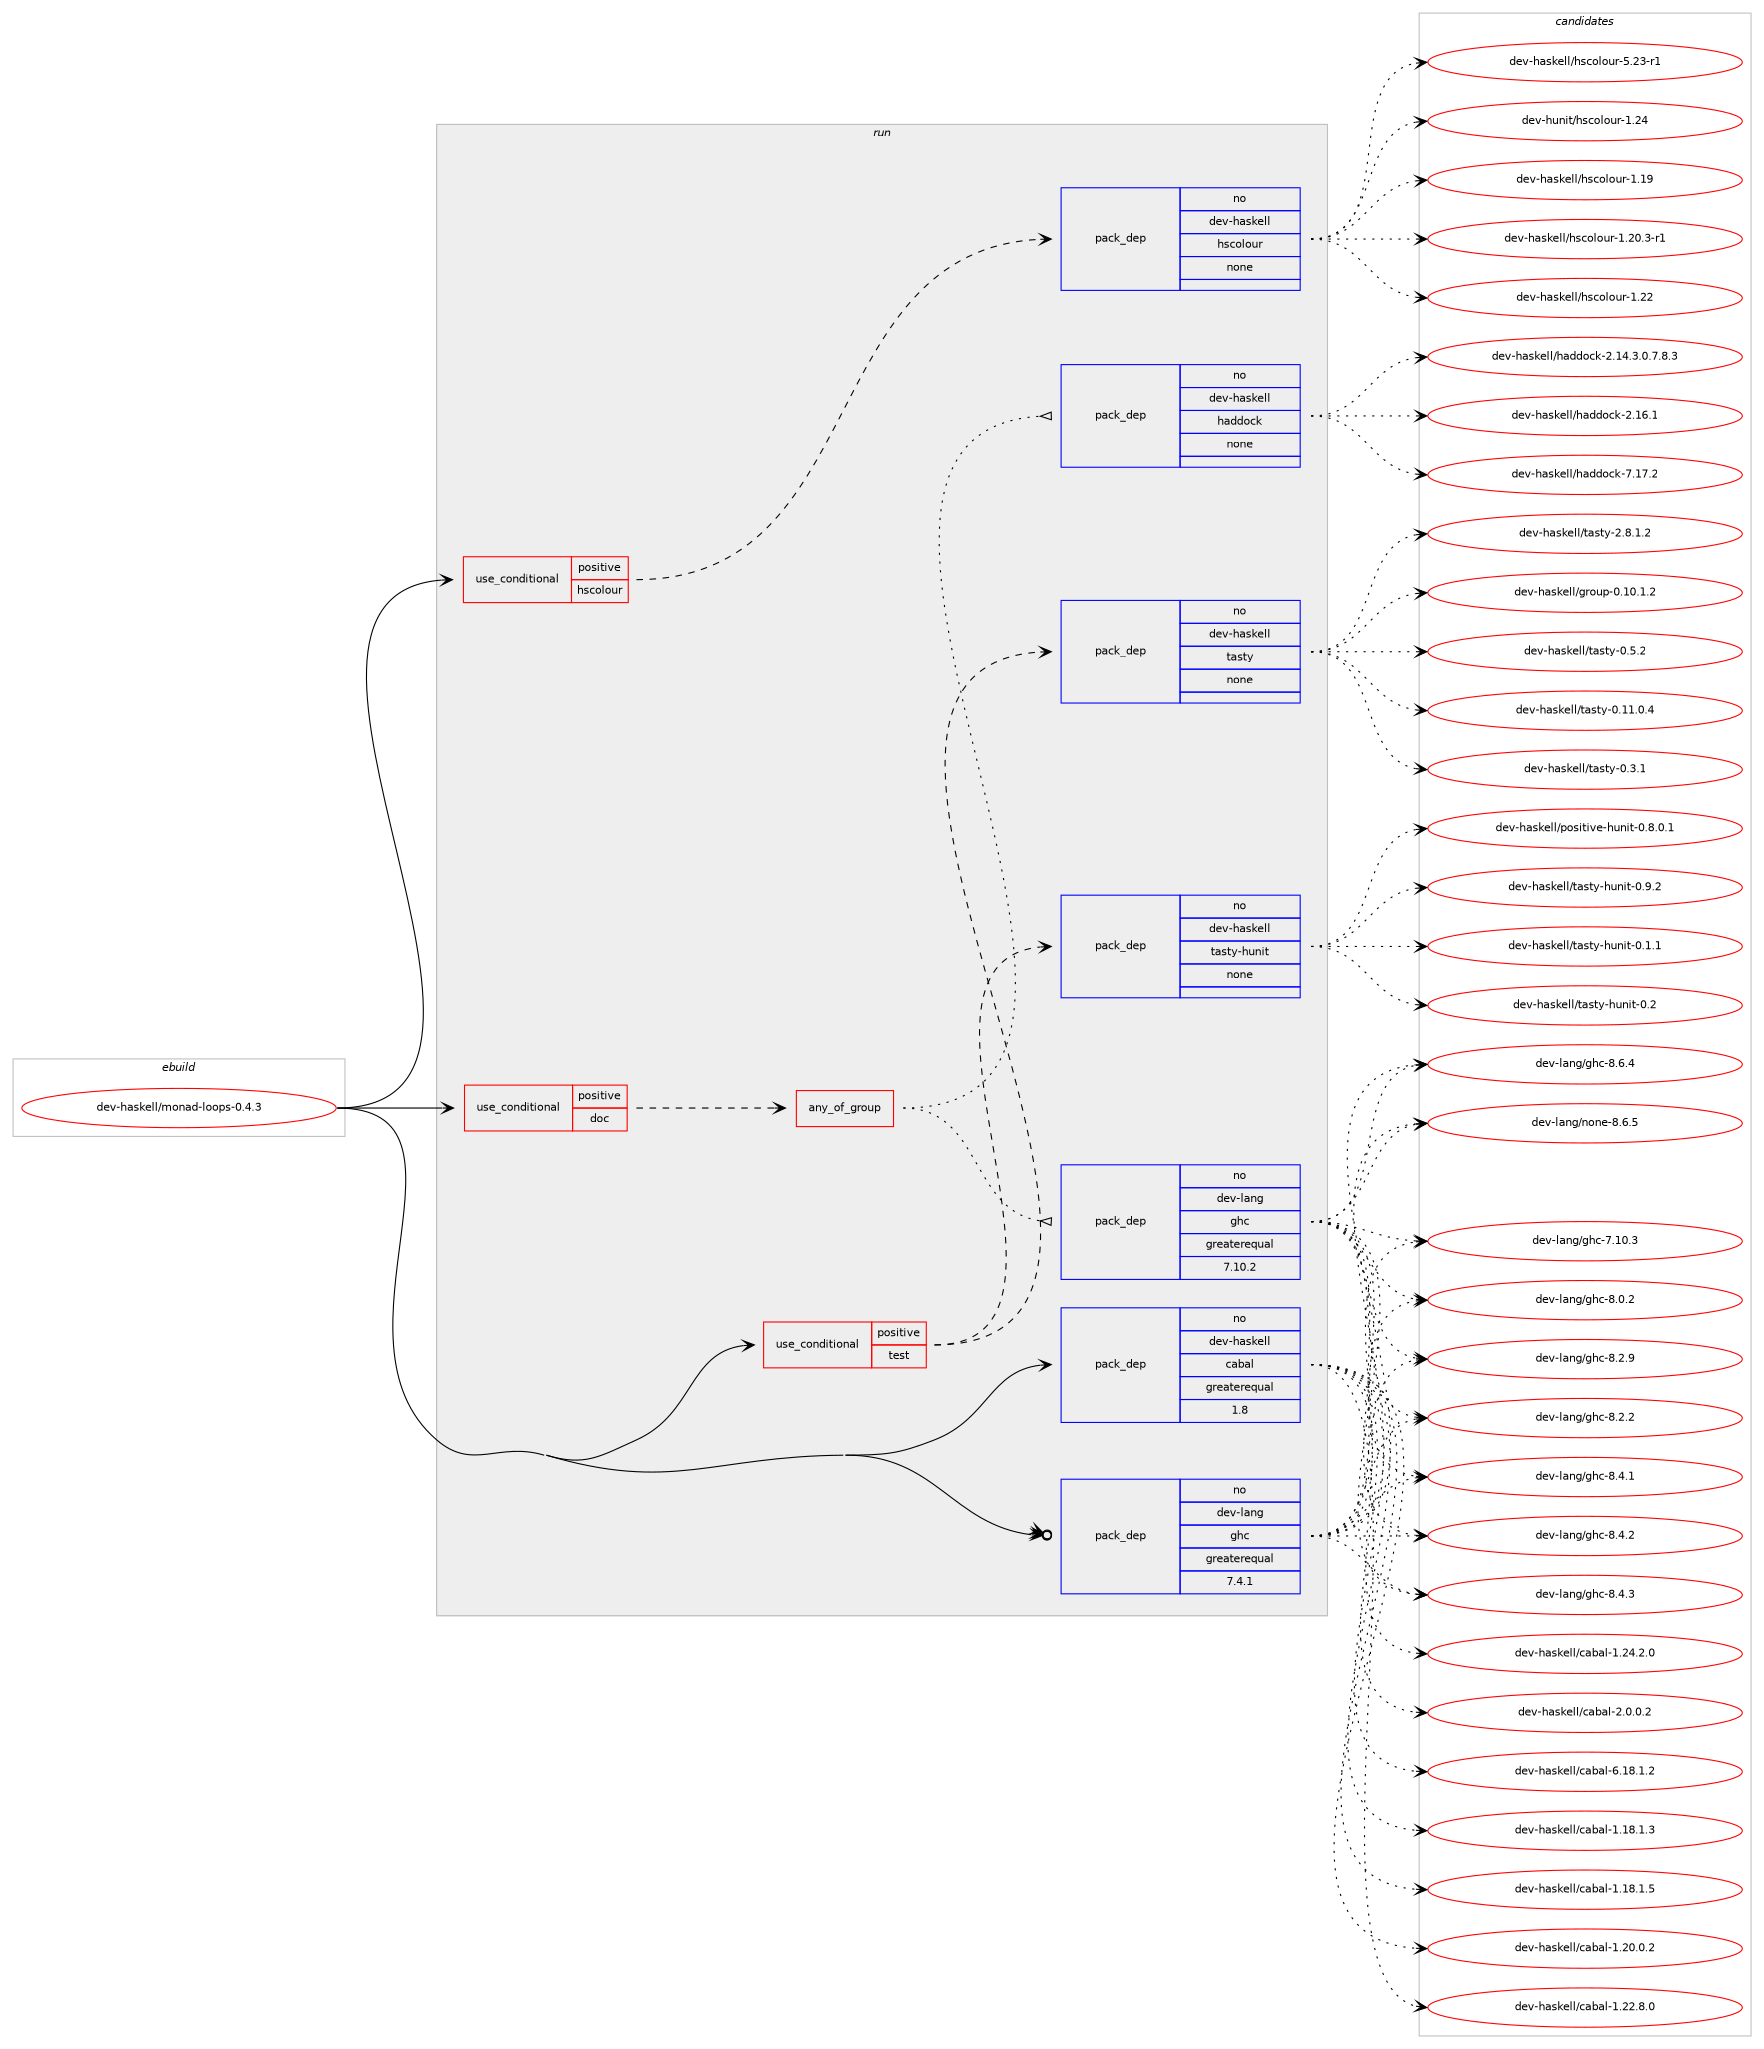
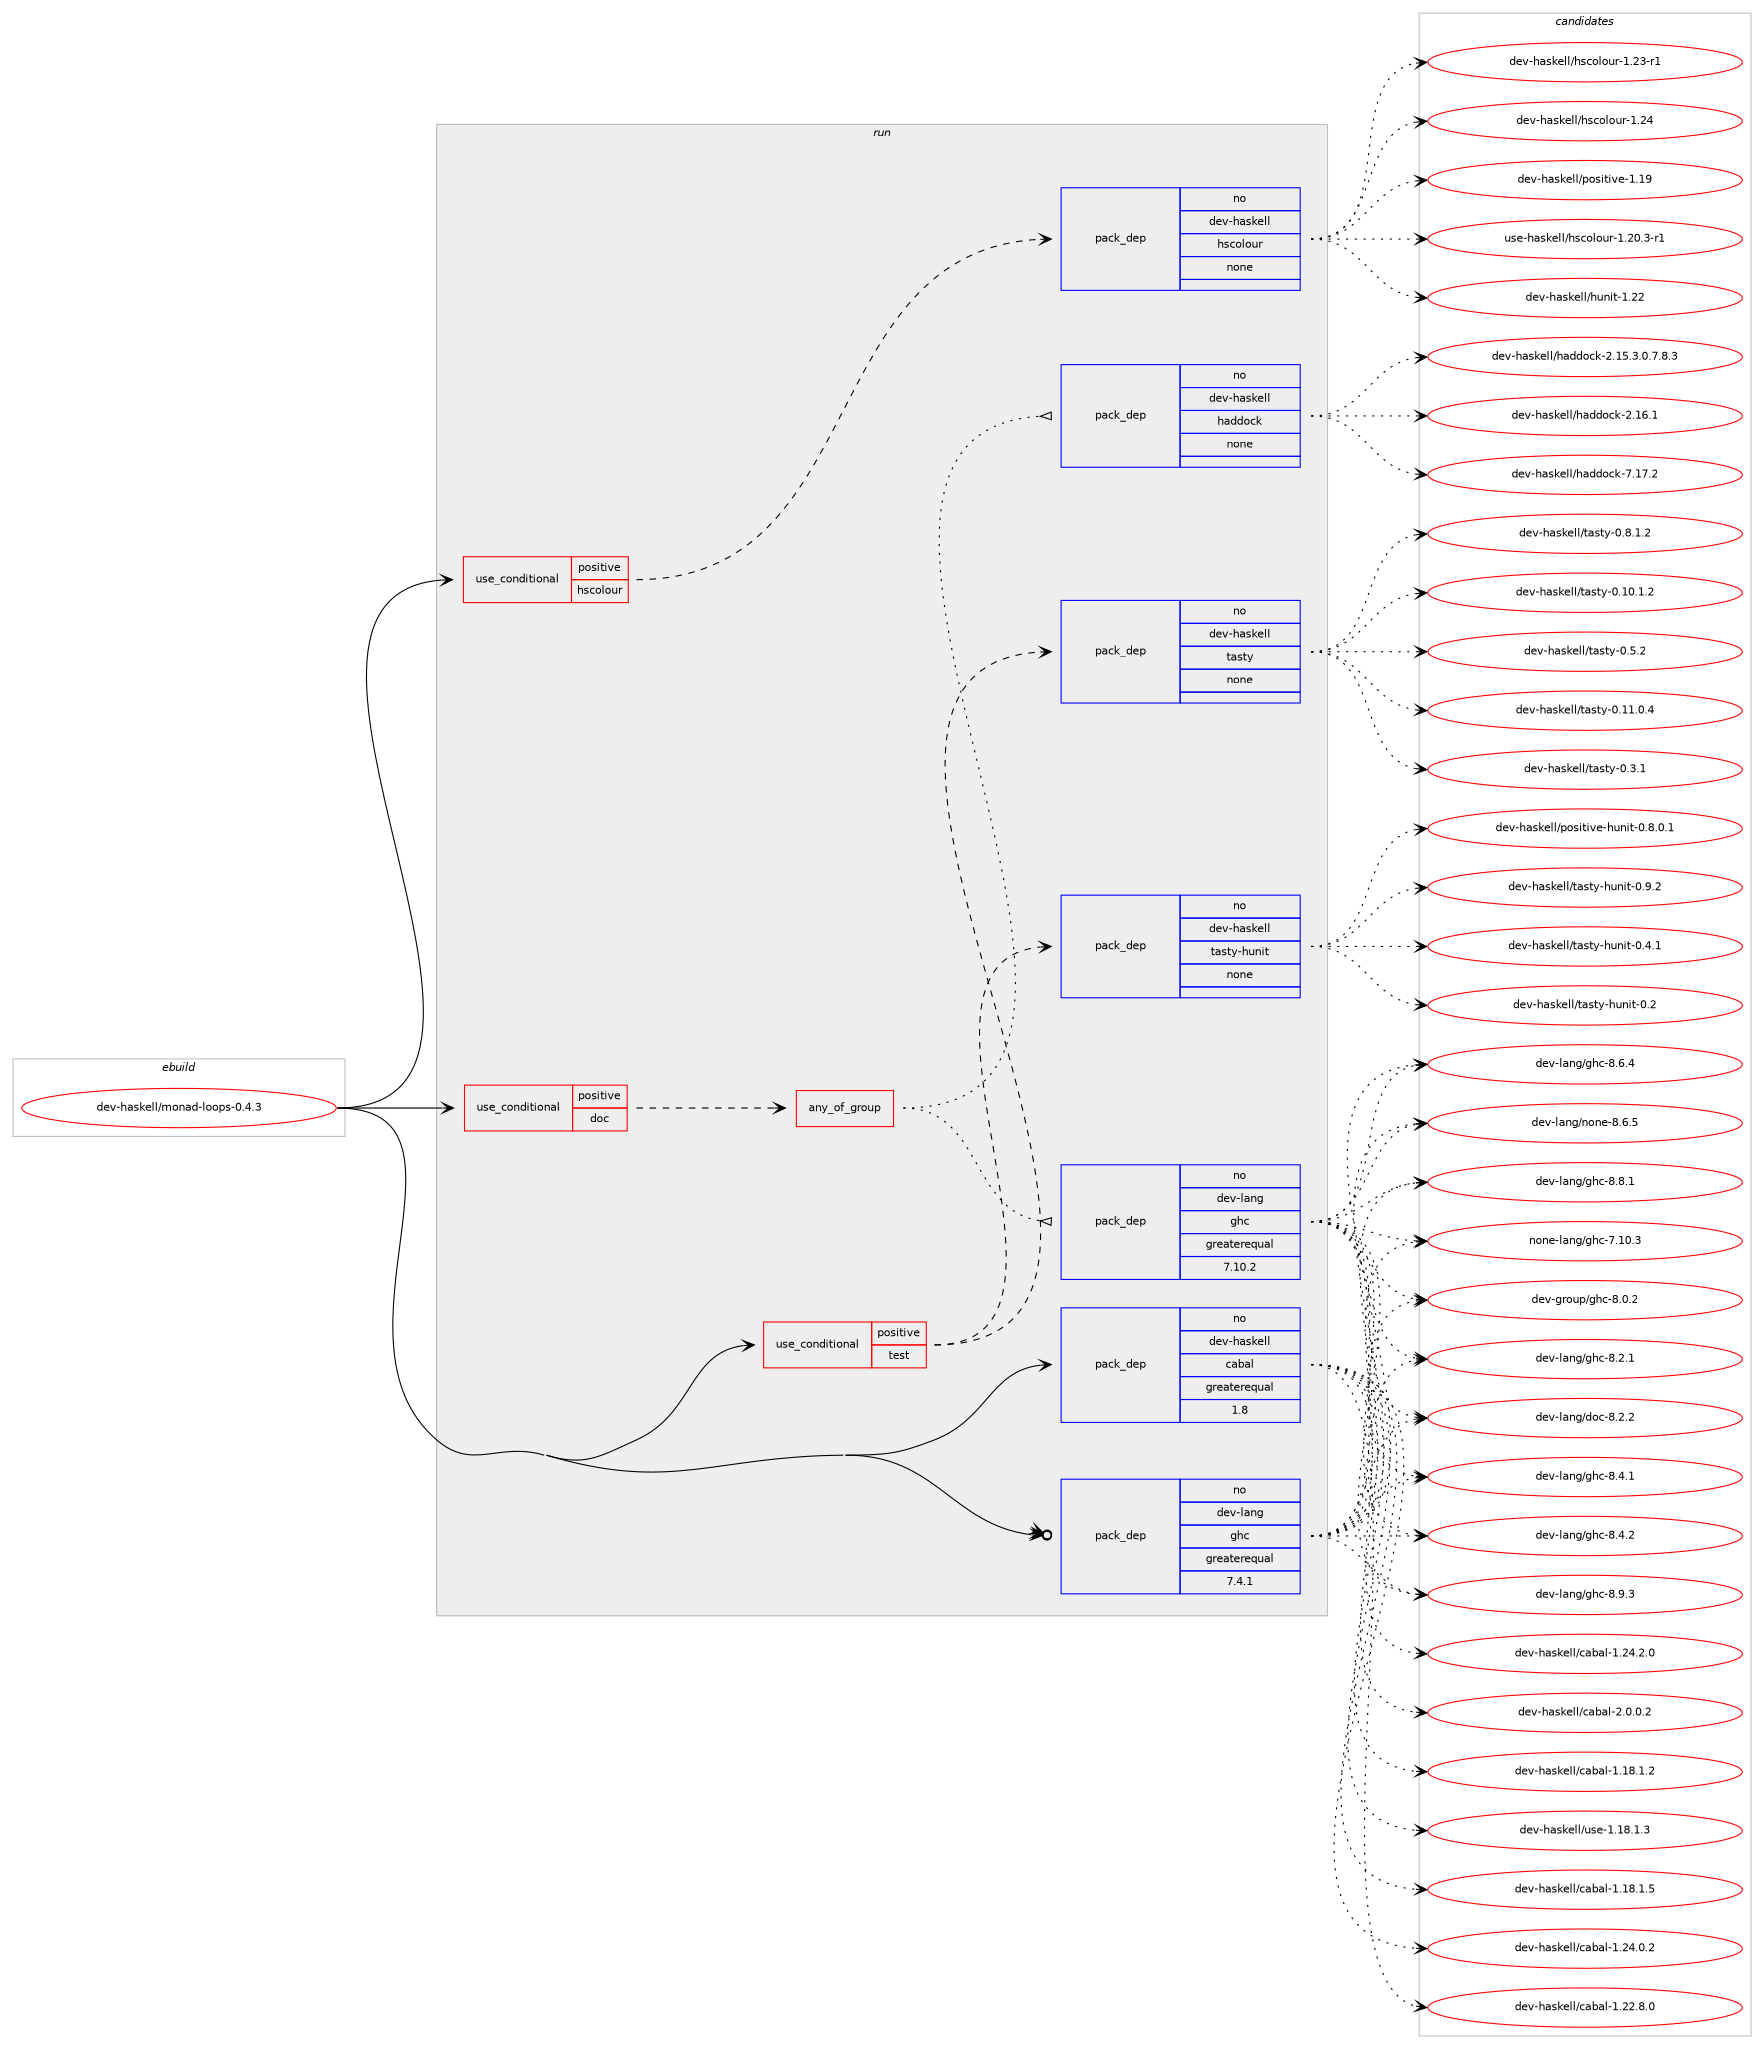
node "dev-haskell/hscolour-5.23-r1": label "dev-haskell/hscolour-5.23-r1" -> "dev-haskell/hscolour-1.23-r1"
node "dev-hunit/hscolour-1.24": label "dev-hunit/hscolour-1.24" -> "dev-haskell/hscolour-1.24"
node "dev-haskell/hscolour-1.19": label "dev-haskell/hscolour-1.19" -> "dev-haskell/positive-1.19"
node "dev-haskell/hscolour-1.20.3-r1": label "dev-haskell/hscolour-1.20.3-r1" -> "use-haskell/hscolour-1.20.3-r1"
node "dev-haskell/hscolour-1.22": label "dev-haskell/hscolour-1.22" -> "dev-haskell/hunit-1.22"
node "dev-haskell/haddock-2.14.3.0.7.8.3": label "dev-haskell/haddock-2.14.3.0.7.8.3" -> "dev-haskell/haddock-2.15.3.0.7.8.3"
node "dev-haskell/tasty-2.8.1.2": label "dev-haskell/tasty-2.8.1.2" -> "dev-haskell/tasty-0.8.1.2"
node "dev-haskell/group-0.10.1.2": label "dev-haskell/group-0.10.1.2" -> "dev-haskell/tasty-0.10.1.2"
node "dev-haskell/tasty-hunit-0.1.1": label "dev-haskell/tasty-hunit-0.1.1" -> "dev-haskell/tasty-hunit-0.4.1"
node "dev-lang/ghc-8.8.1": added
node "dev-lang/ghc-7.10.3": label "dev-lang/ghc-7.10.3" -> "none-lang/ghc-7.10.3"
node "dev-lang/ghc-8.0.2": label "dev-lang/ghc-8.0.2" -> "dev-group/ghc-8.0.2"
node "dev-lang/ghc-8.2.9": label "dev-lang/ghc-8.2.9" -> "dev-lang/ghc-8.2.1"
node "dev-lang/ghc-8.2.2": label "dev-lang/ghc-8.2.2" -> "dev-lang/doc-8.2.2"
node "dev-lang/ghc-8.4.3": label "dev-lang/ghc-8.4.3" -> "dev-lang/ghc-8.9.3"
node "dev-haskell/cabal-6.18.1.2": label "dev-haskell/cabal-6.18.1.2" -> "dev-haskell/cabal-1.18.1.2"
node "dev-haskell/cabal-1.18.1.3": label "dev-haskell/cabal-1.18.1.3" -> "dev-haskell/use-1.18.1.3"
node "dev-haskell/cabal-1.20.0.2": label "dev-haskell/cabal-1.20.0.2" -> "dev-haskell/cabal-1.24.0.2"
